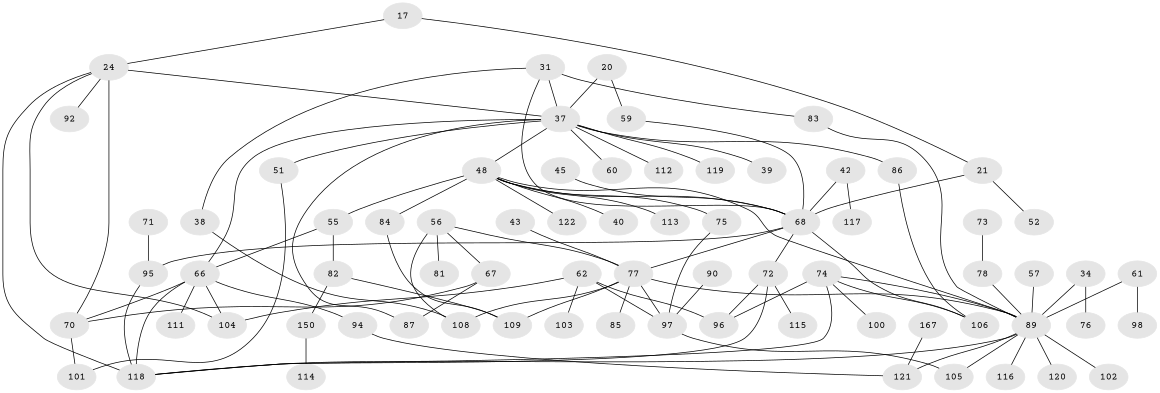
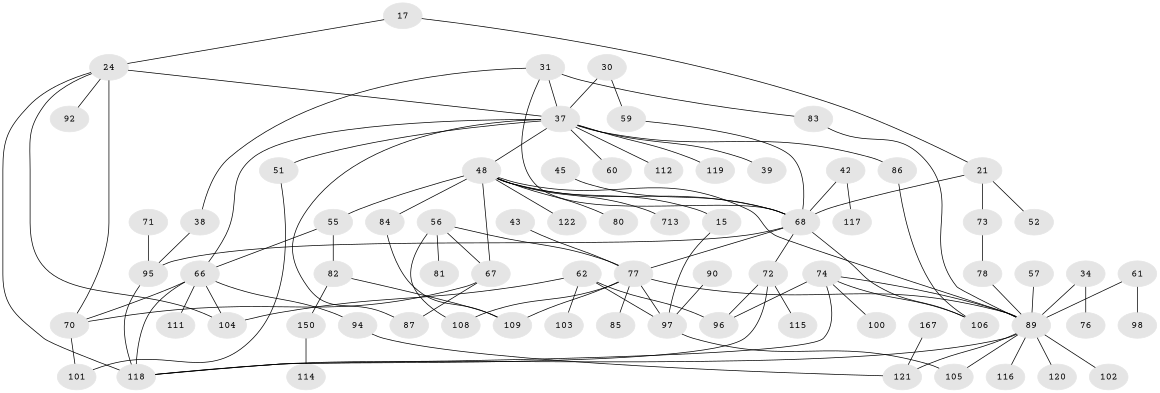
node "20": label "20" -> "30"
edge "21" -- "73": added
edge "48" -- "67": added
node "40": label "40" -> "80"
node "113": label "113" -> "713"
node "75": label "75" -> "15"
edge "38" -- "108": now "38" -- "95"
